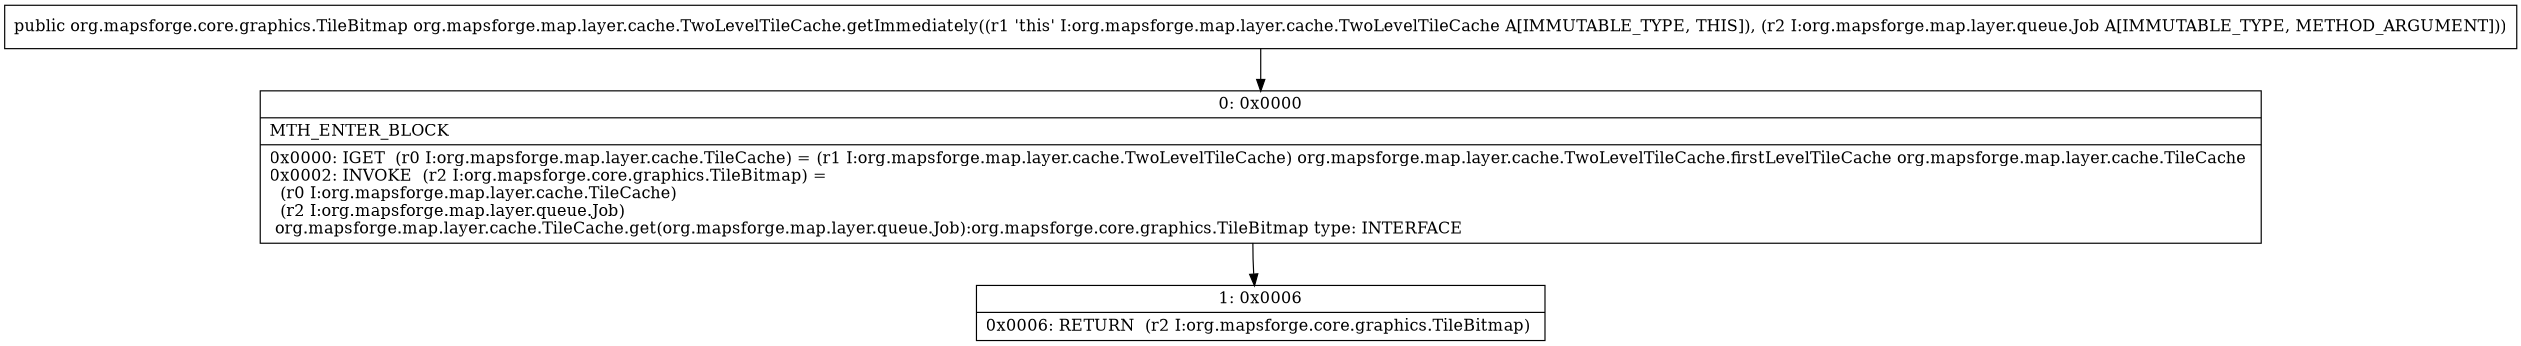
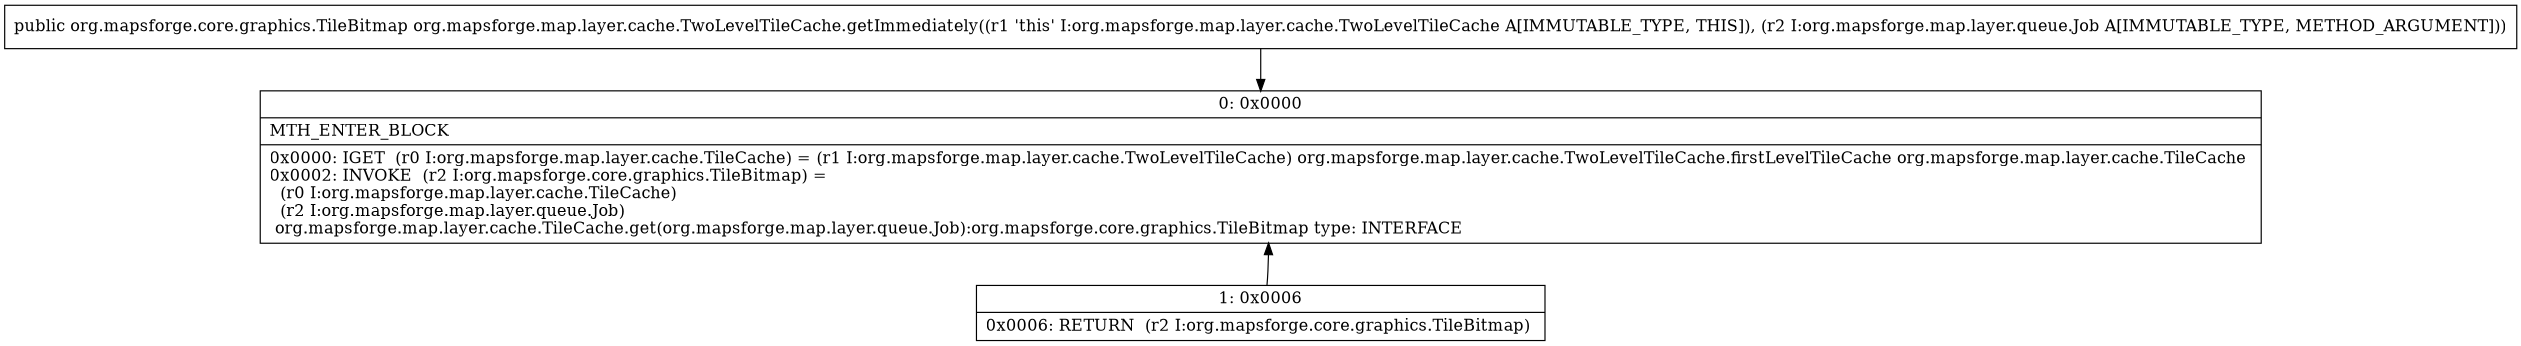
edge "0: 0x0000" -> "1: 0x0006": reversed
